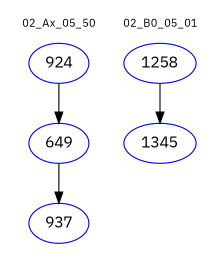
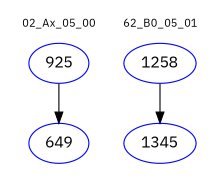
cluster "02_Ax_05_50": label "02_Ax_05_50" -> "02_Ax_05_00"
cluster "02_B0_05_01": label "02_B0_05_01" -> "62_B0_05_01"
node "924": label "924" -> "925"
node "937": removed
